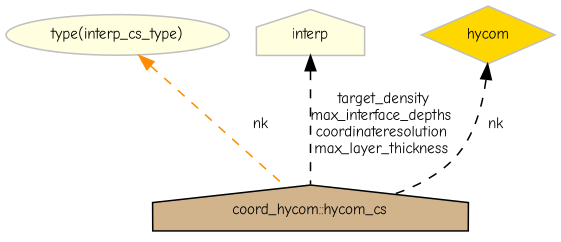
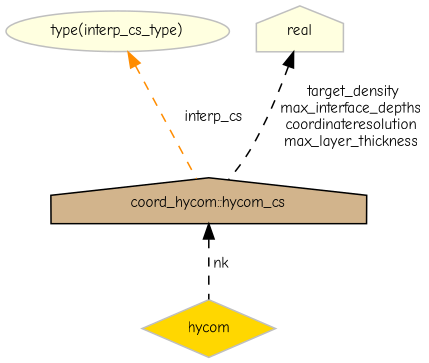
node "interp": label "interp" -> "real"
edge "coord_hycom::hycom_cs" -> "type(interp_cs_type)": label " nk" -> " interp_cs"
edge "coord_hycom::hycom_cs" -> "hycom": reversed
